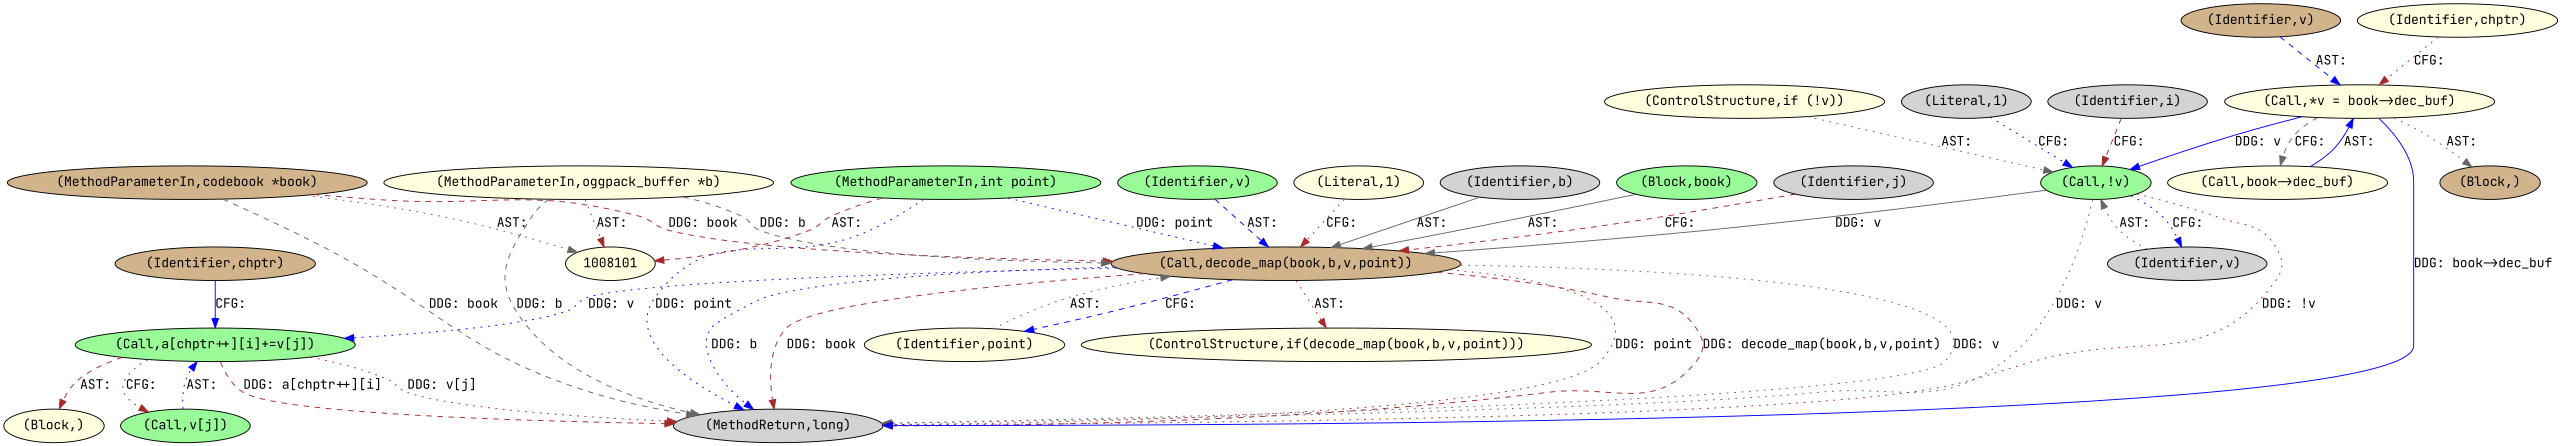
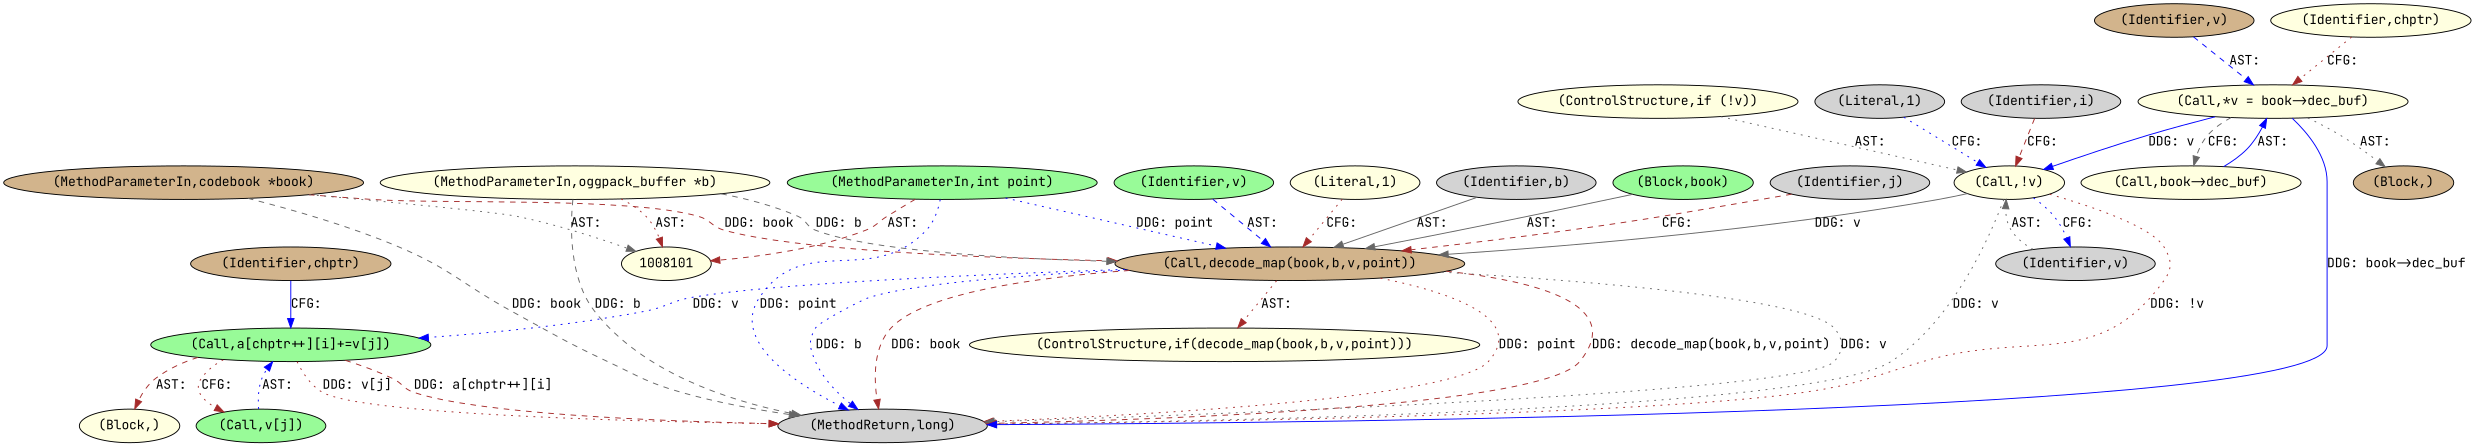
node "(Call,!v)": fillcolor palegreen -> lightyellow
node "(Identifier,point)": removed
